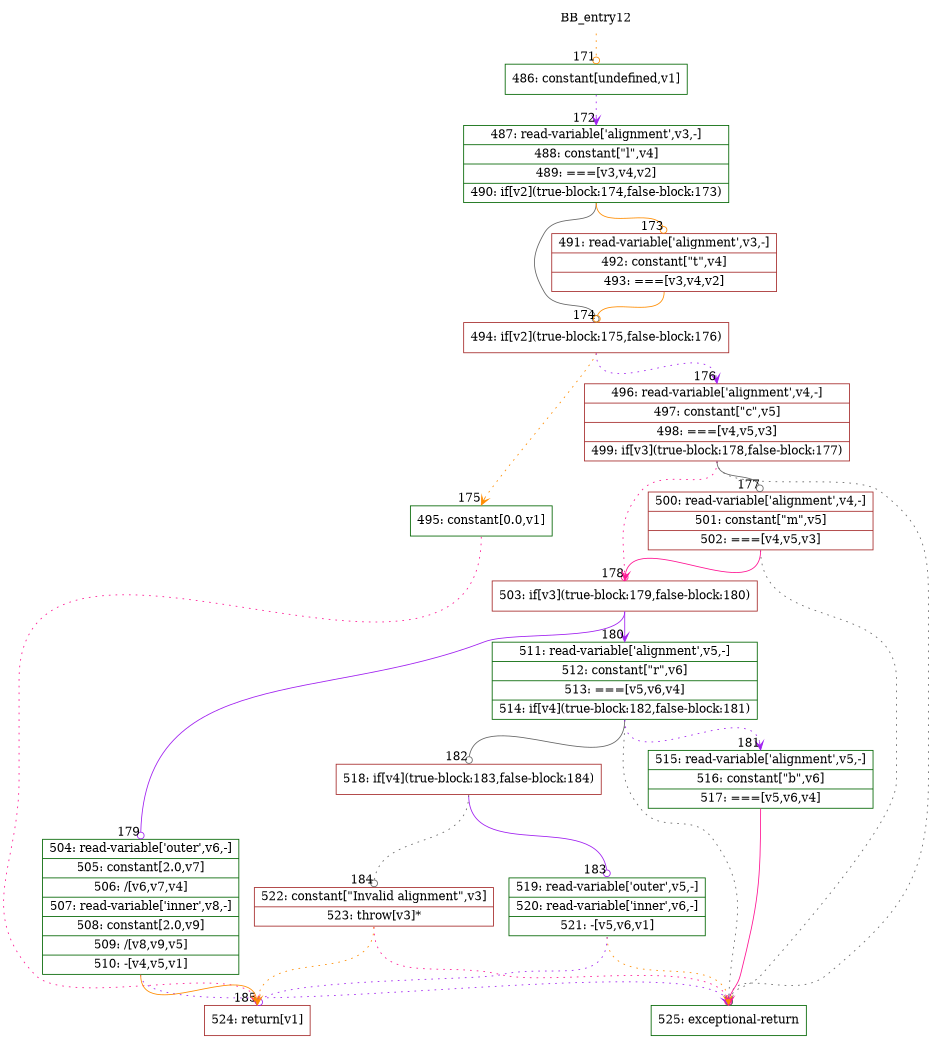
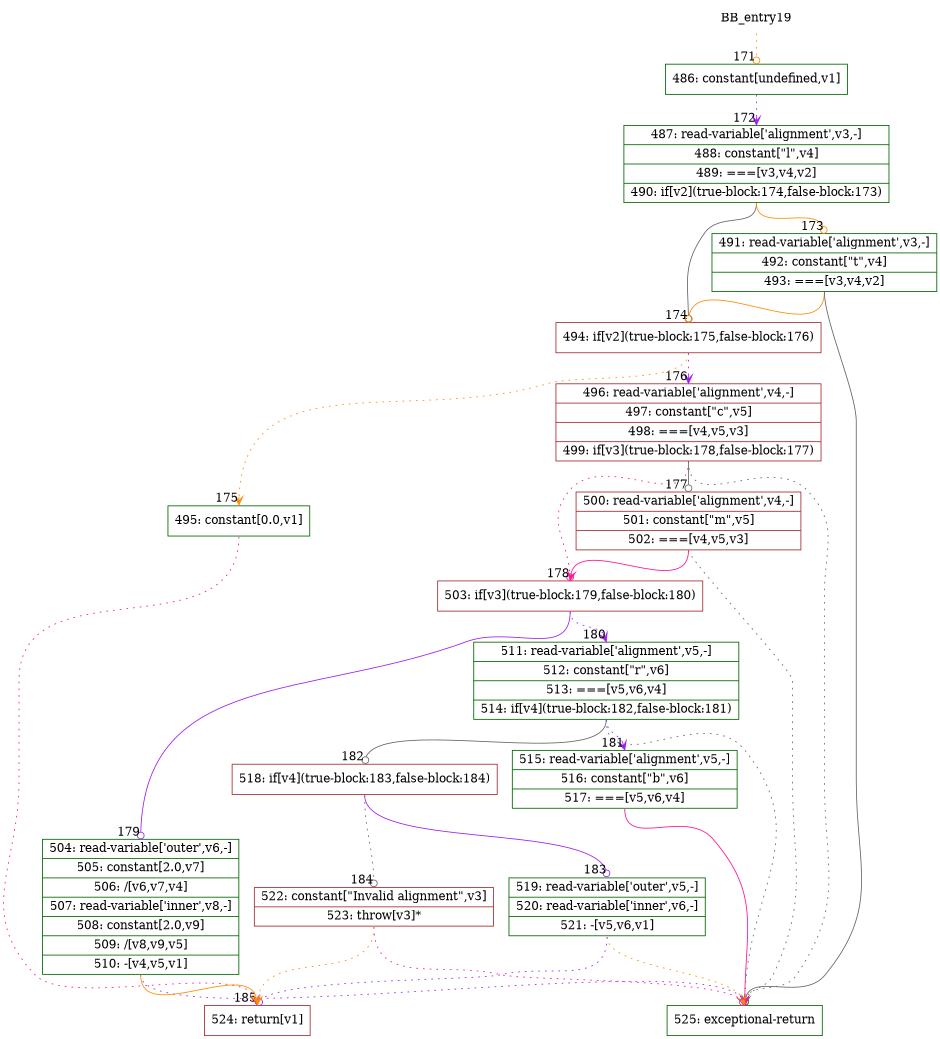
node "BB_entry12": label "BB_entry12" -> "BB_entry19"
node "491: read-variable['alignment',v3,-]": color brown -> darkgreen
edge "503: if[v3](true-block:179,false-block:180)" -> "511: read-variable['alignment',v5,-]": style solid -> dotted
edge "491: read-variable['alignment',v3,-]" -> "525: exceptional-return": added
